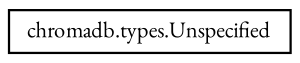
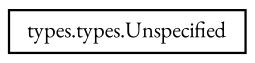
node "chromadb.types.Unspecified": label "chromadb.types.Unspecified" -> "types.types.Unspecified"
